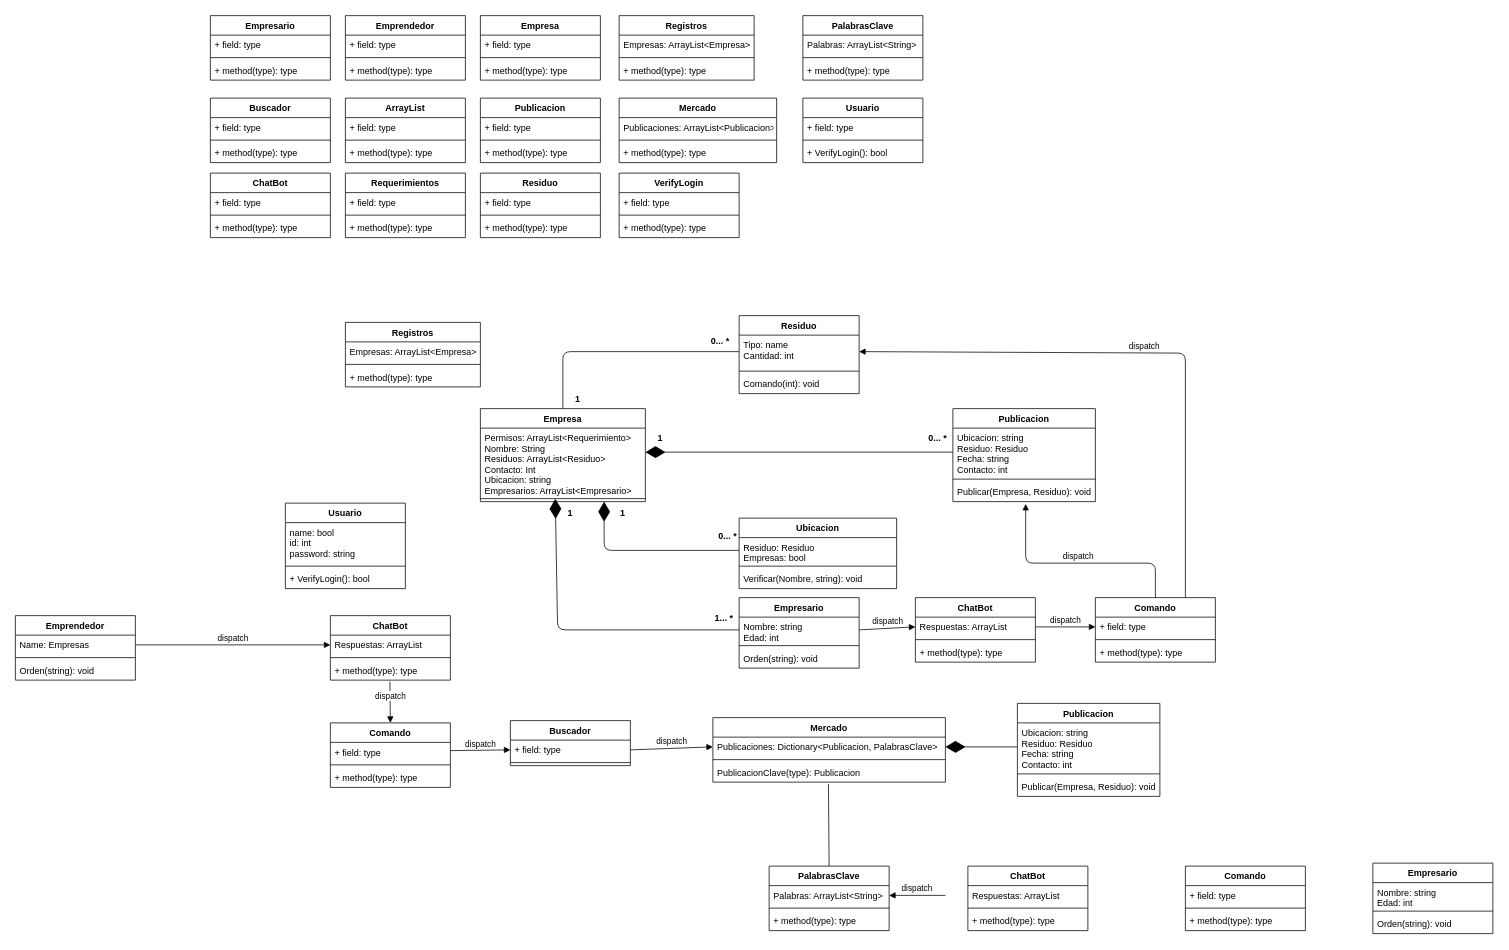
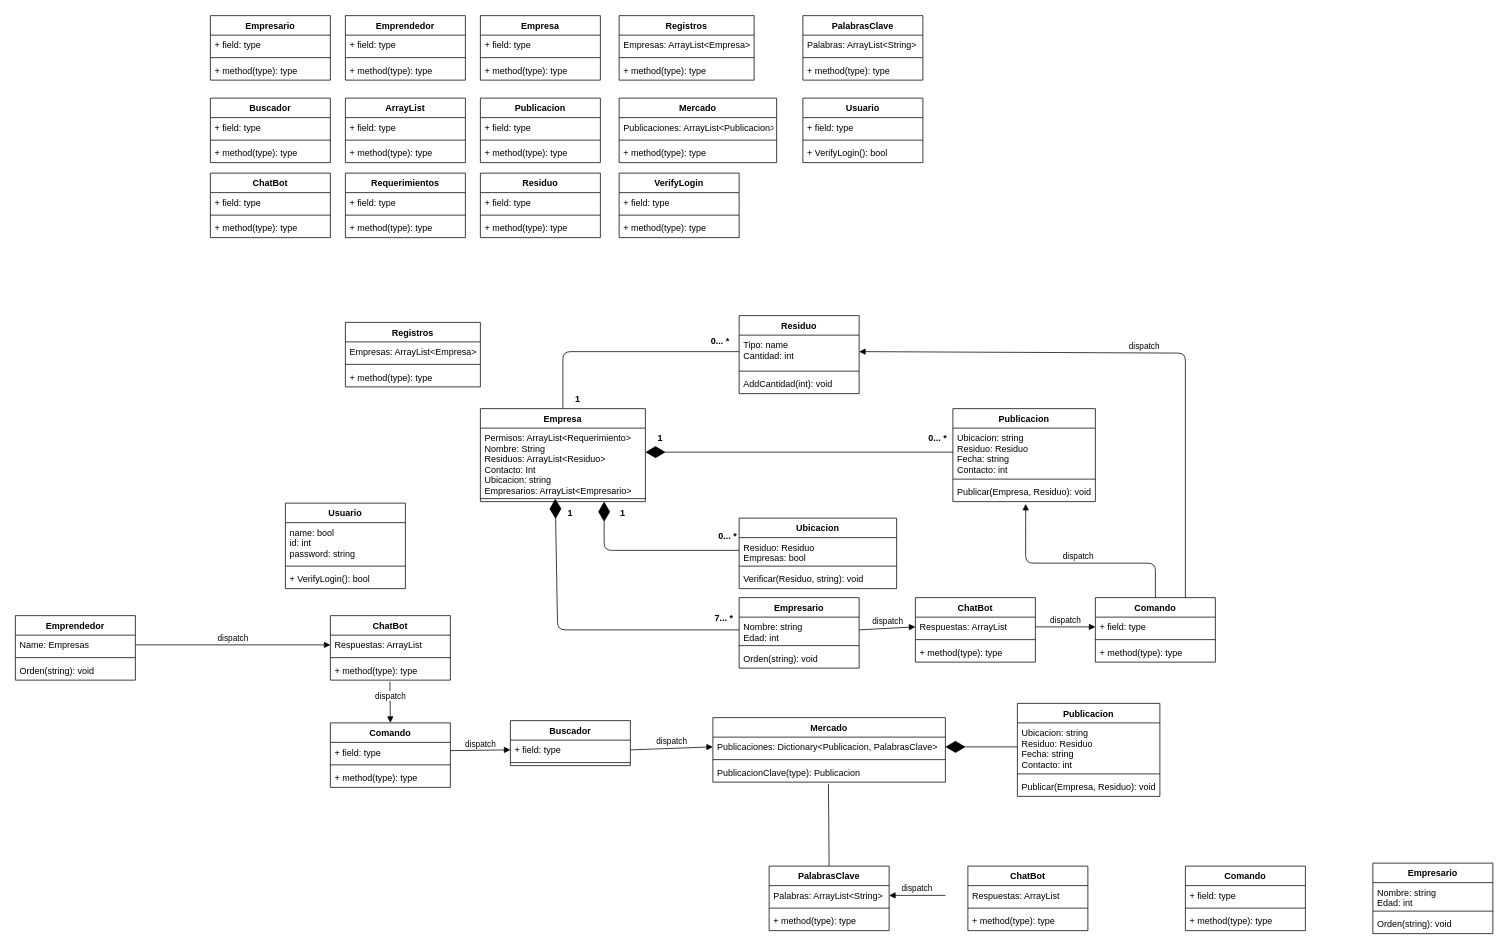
node "Comando(int): void": label "Comando(int): void" -> "AddCantidad(int): void"
node "Verificar(Nombre, string): void": label "Verificar(Nombre, string): void" -> "Verificar(Residuo, string): void"
node "1... *": label "1... *" -> "7... *"
